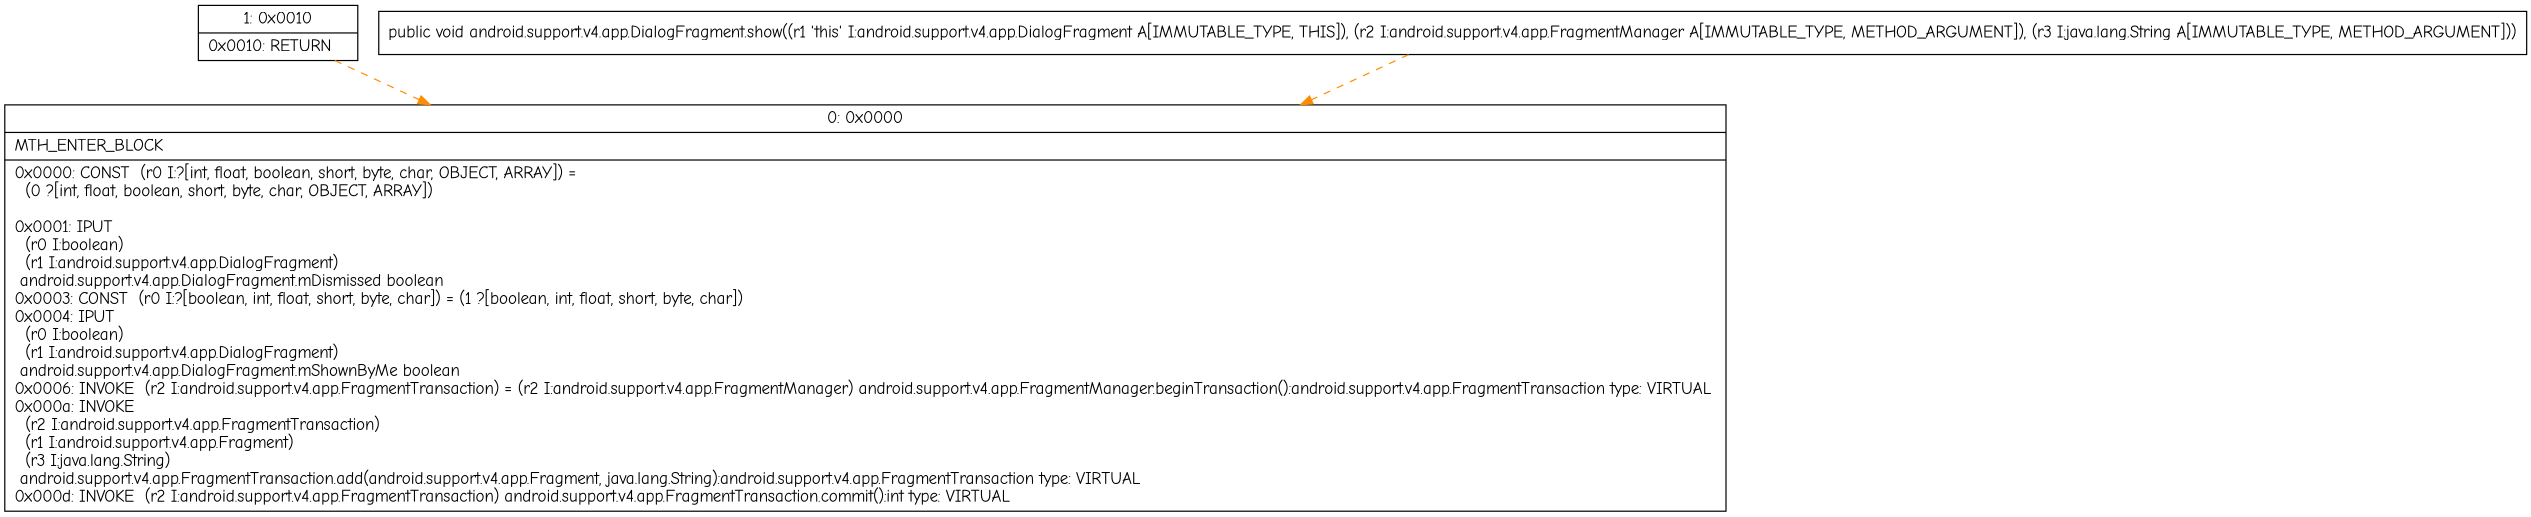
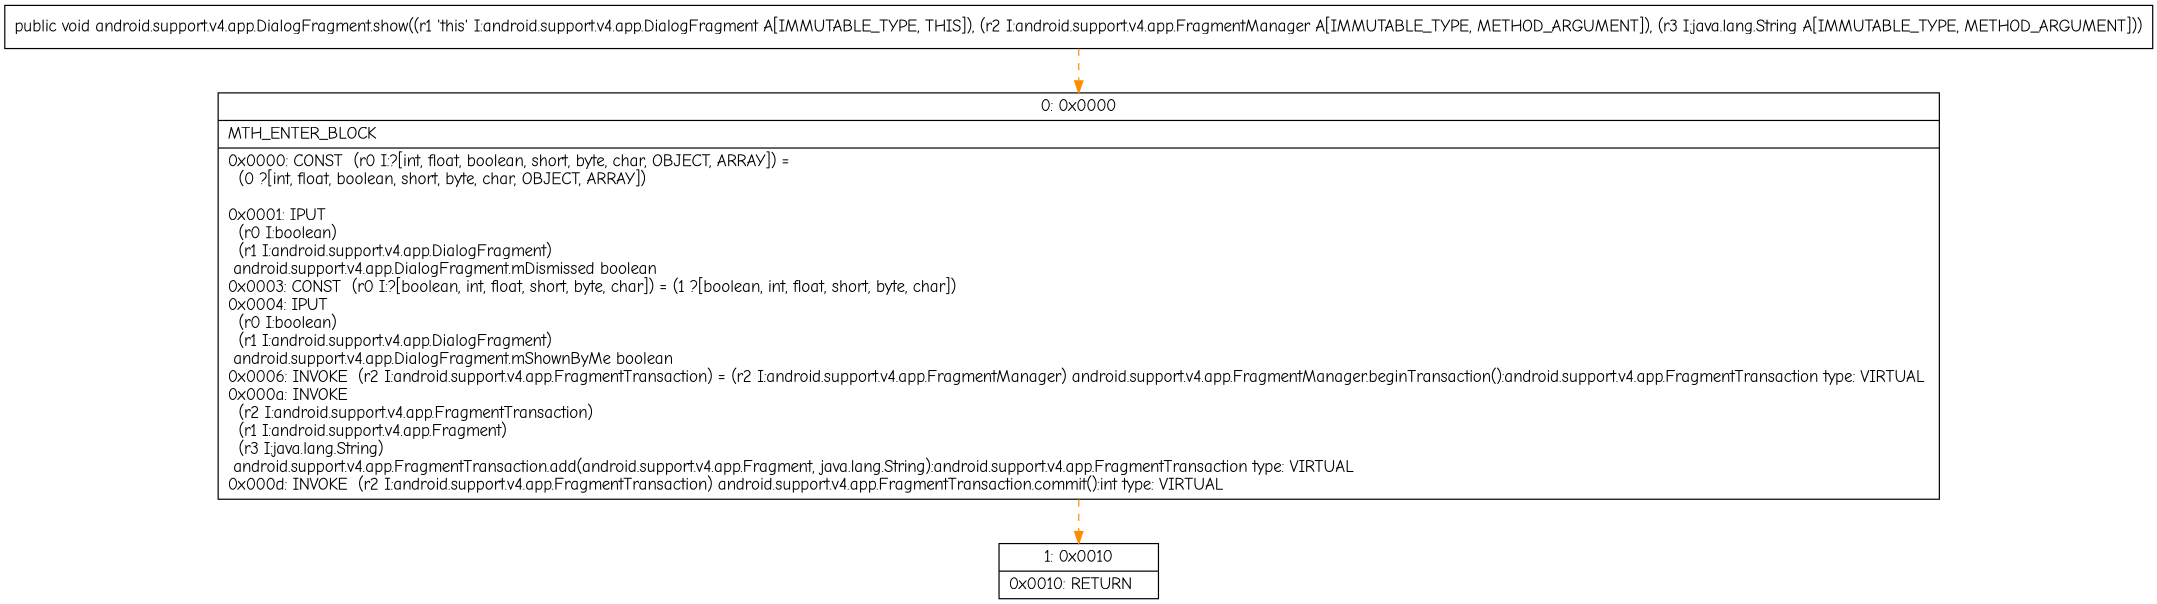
edge "1: 0x0010" -> "0: 0x0000": reversed
